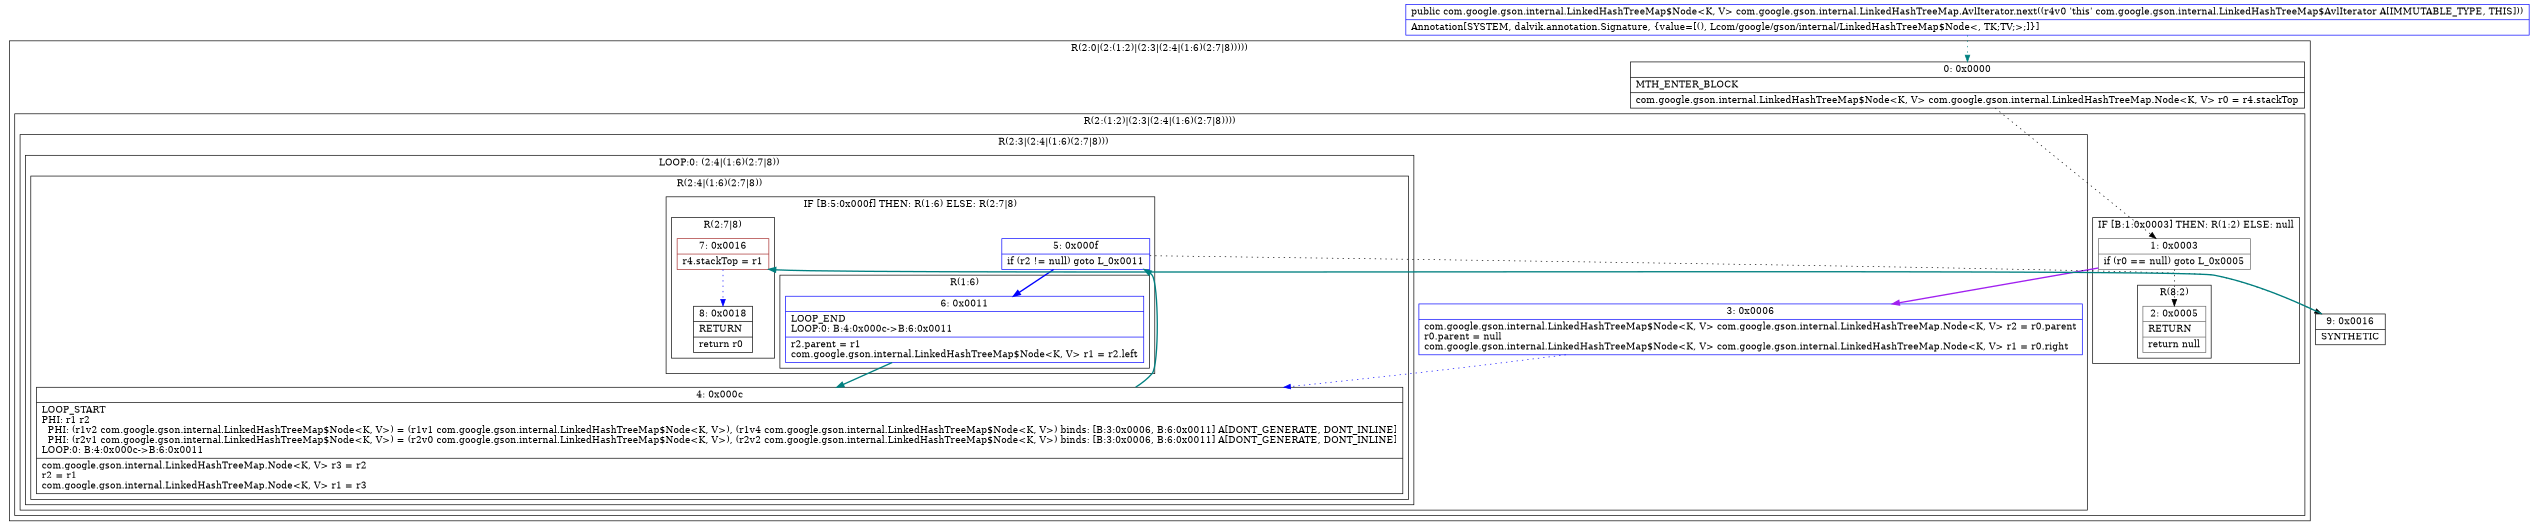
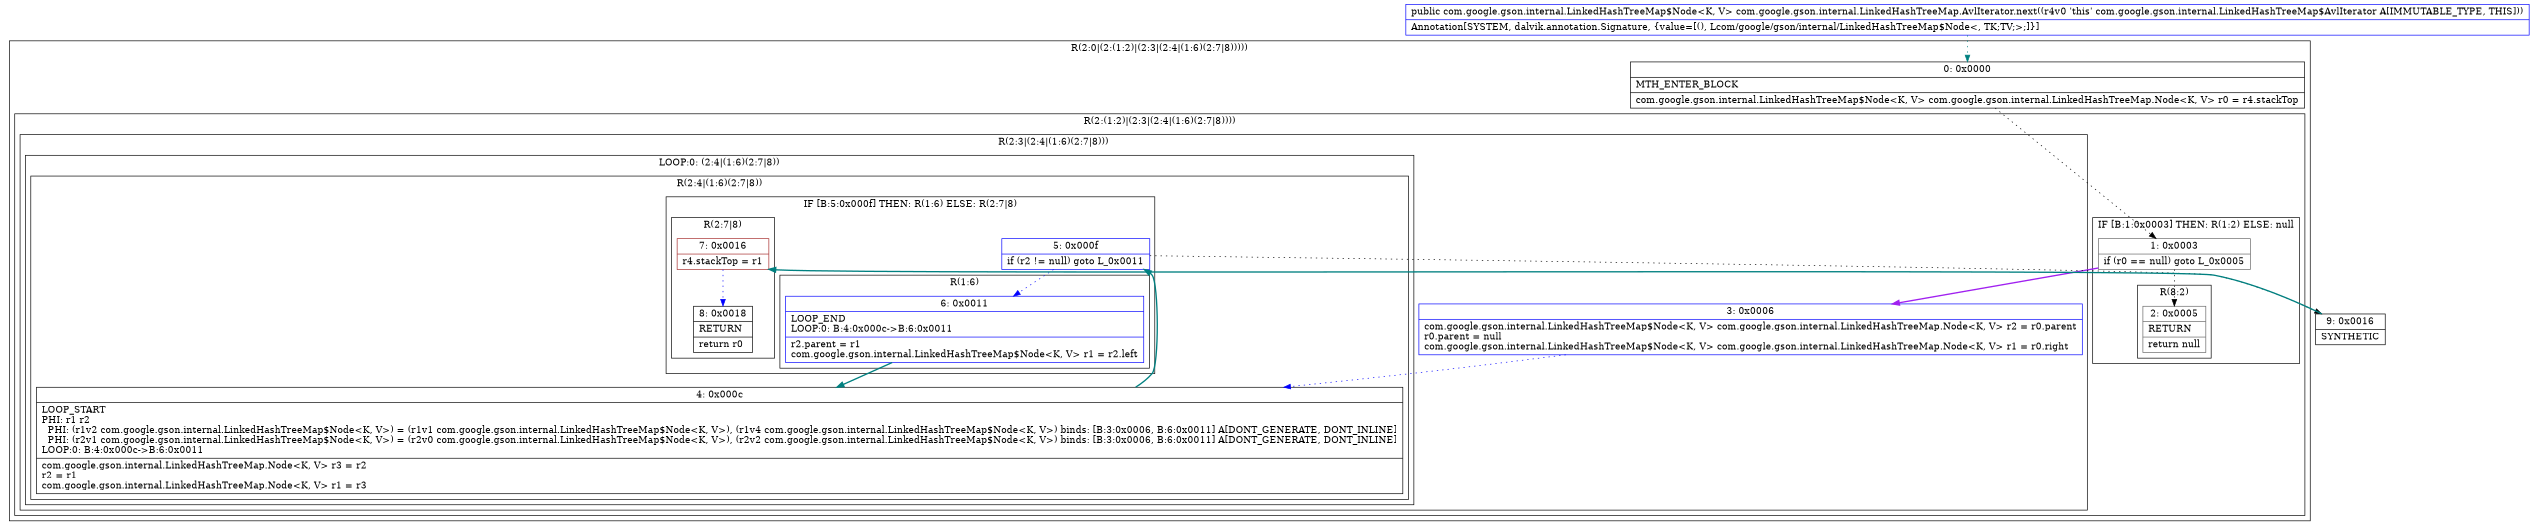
edge "5: 0x000f" -> "6: 0x0011": style bold -> dotted
